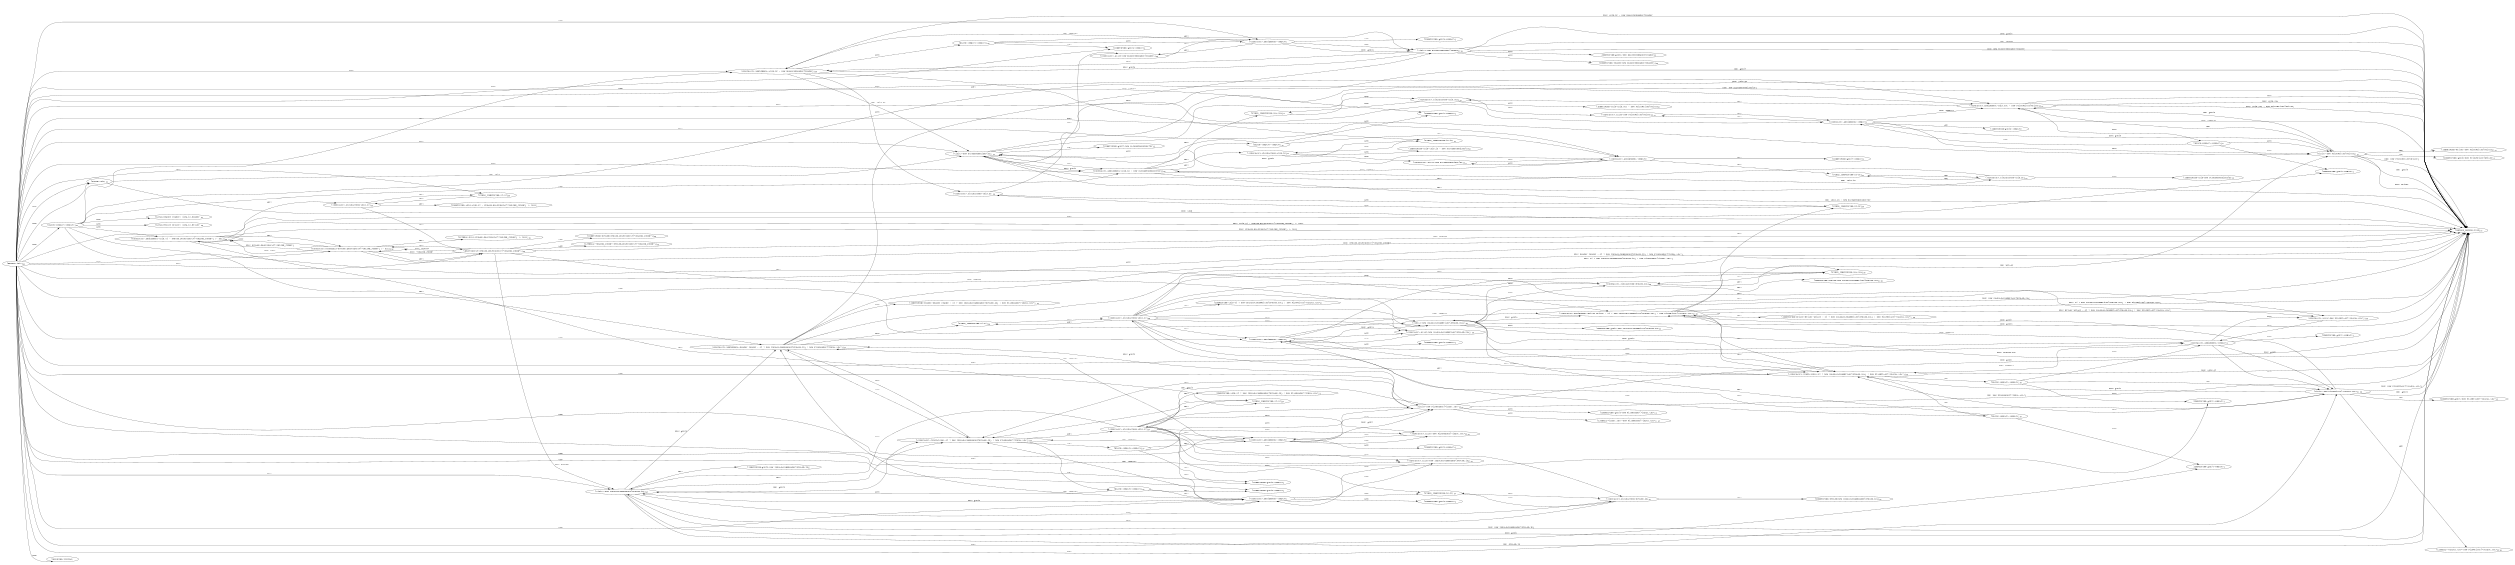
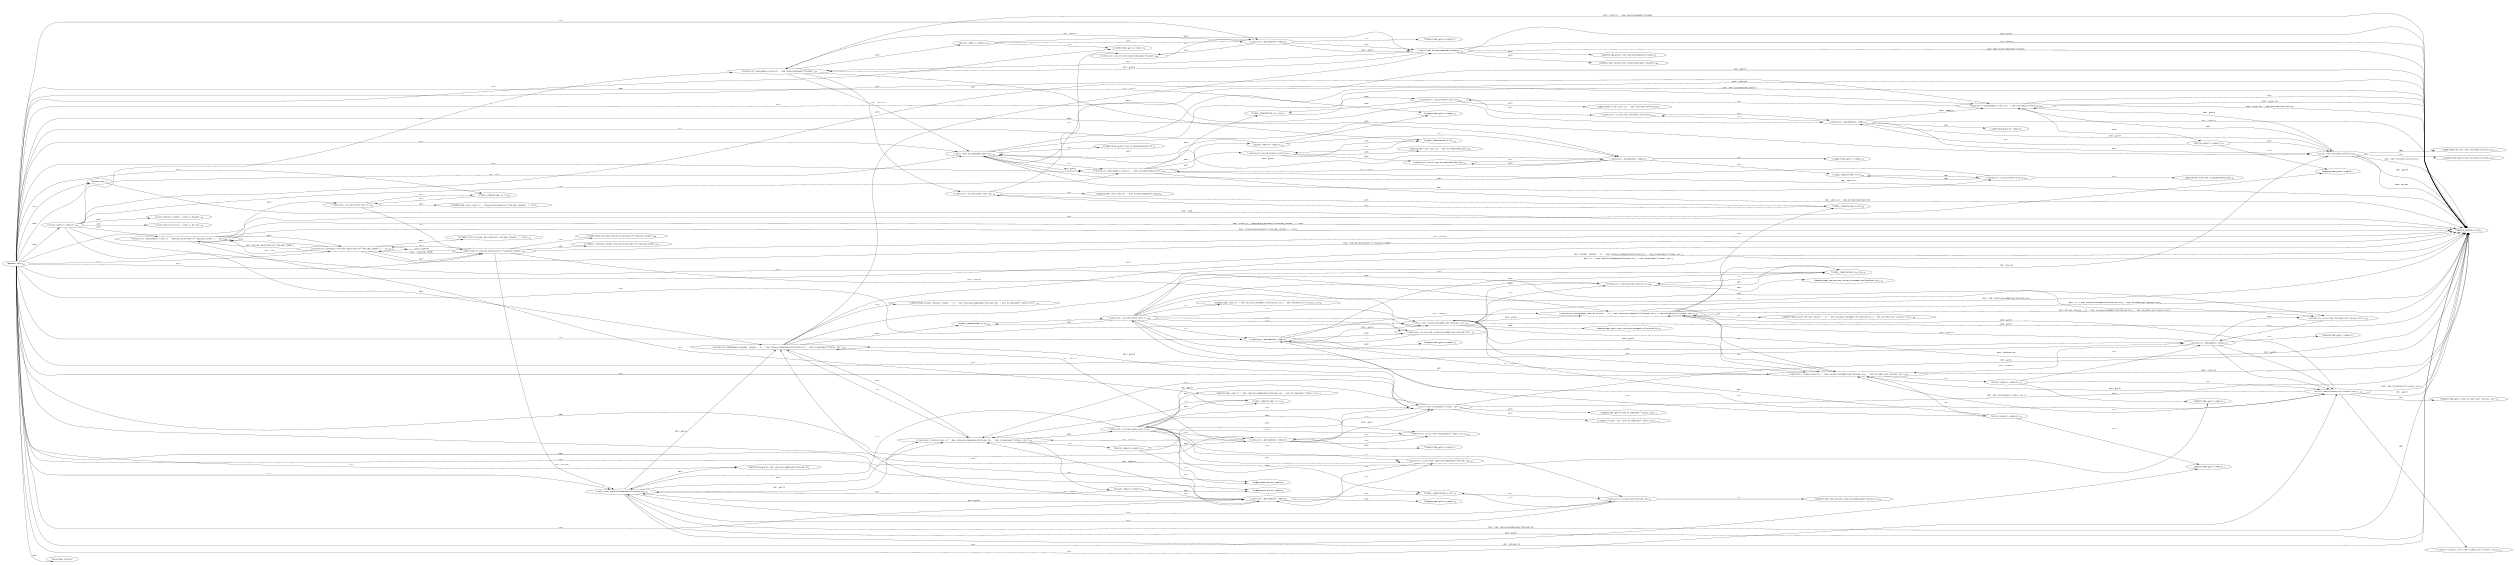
edge "(METHOD,init)" -> "(<operator>.assignment,this.br = new BufferedReader(reader))": now "(METHOD,init)" -> "(IDENTIFIER,$obj2,new InputStreamReader(System.in))"
node "(IDENTIFIER,this,this.br = new BufferedReader(reader))": added
